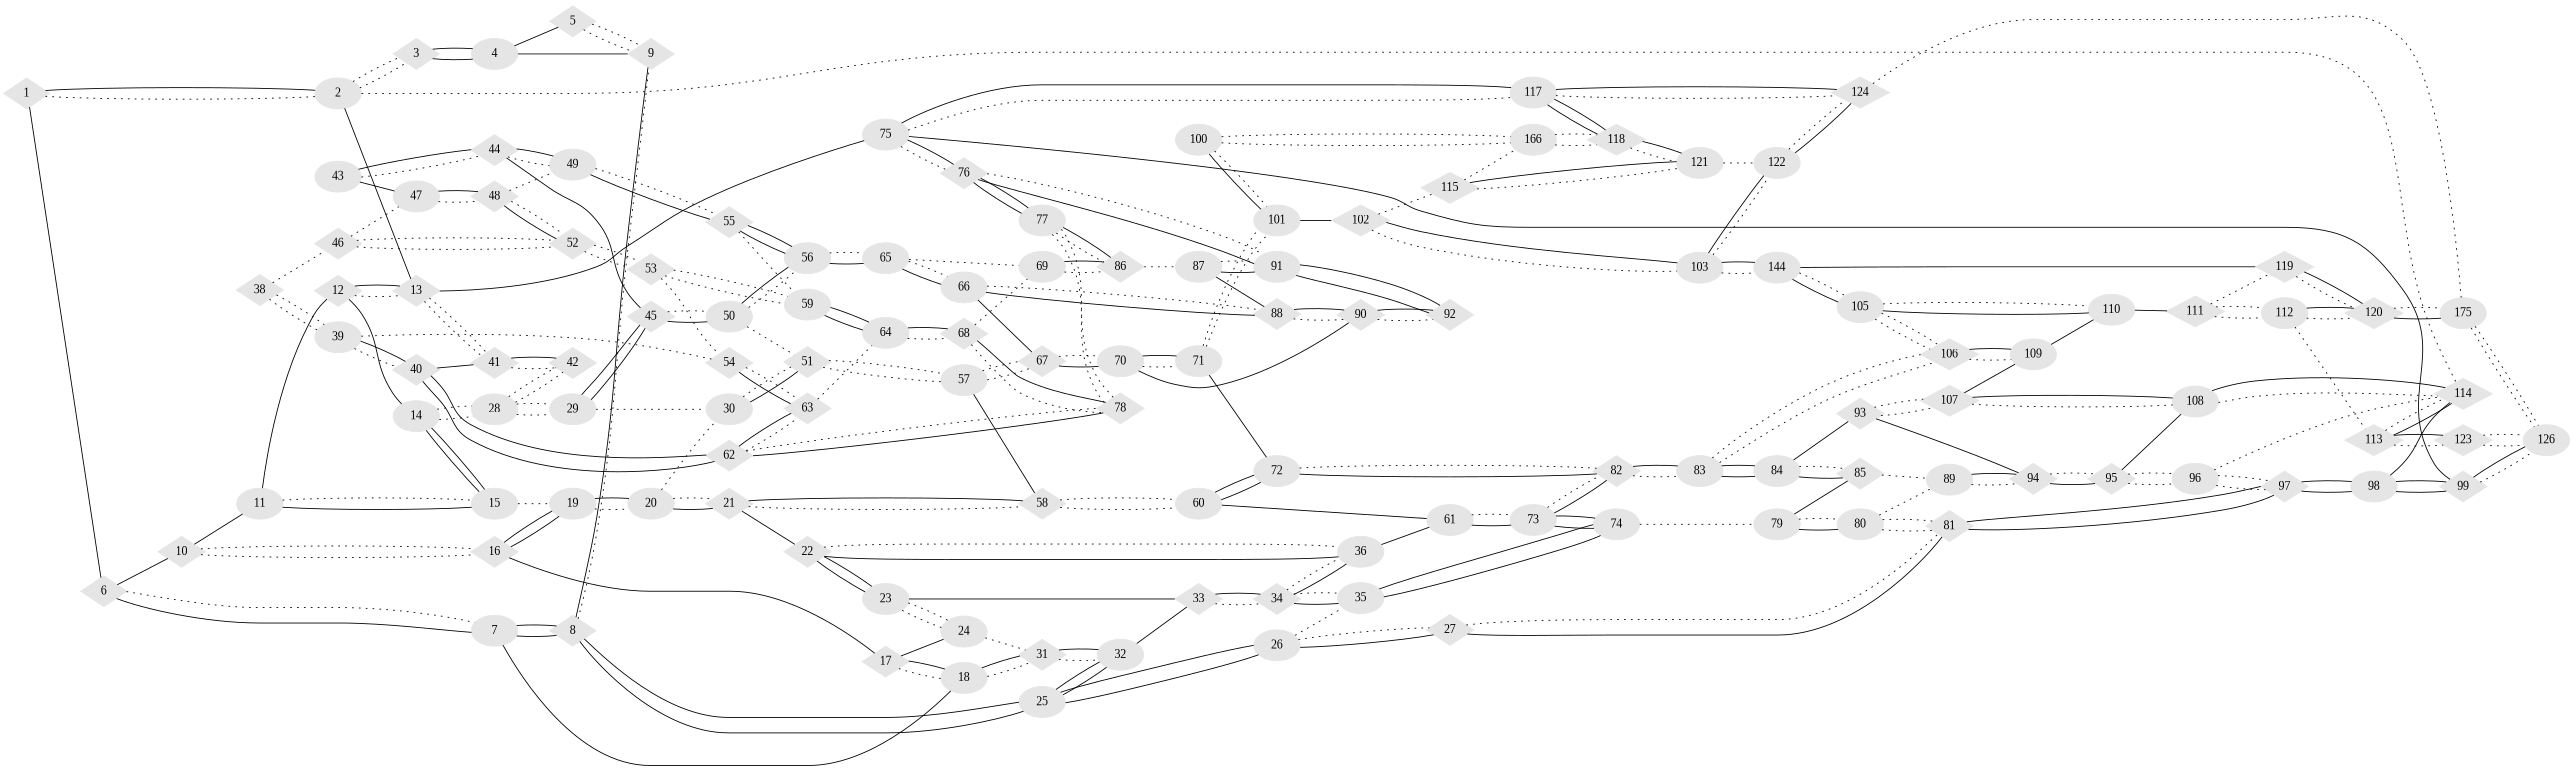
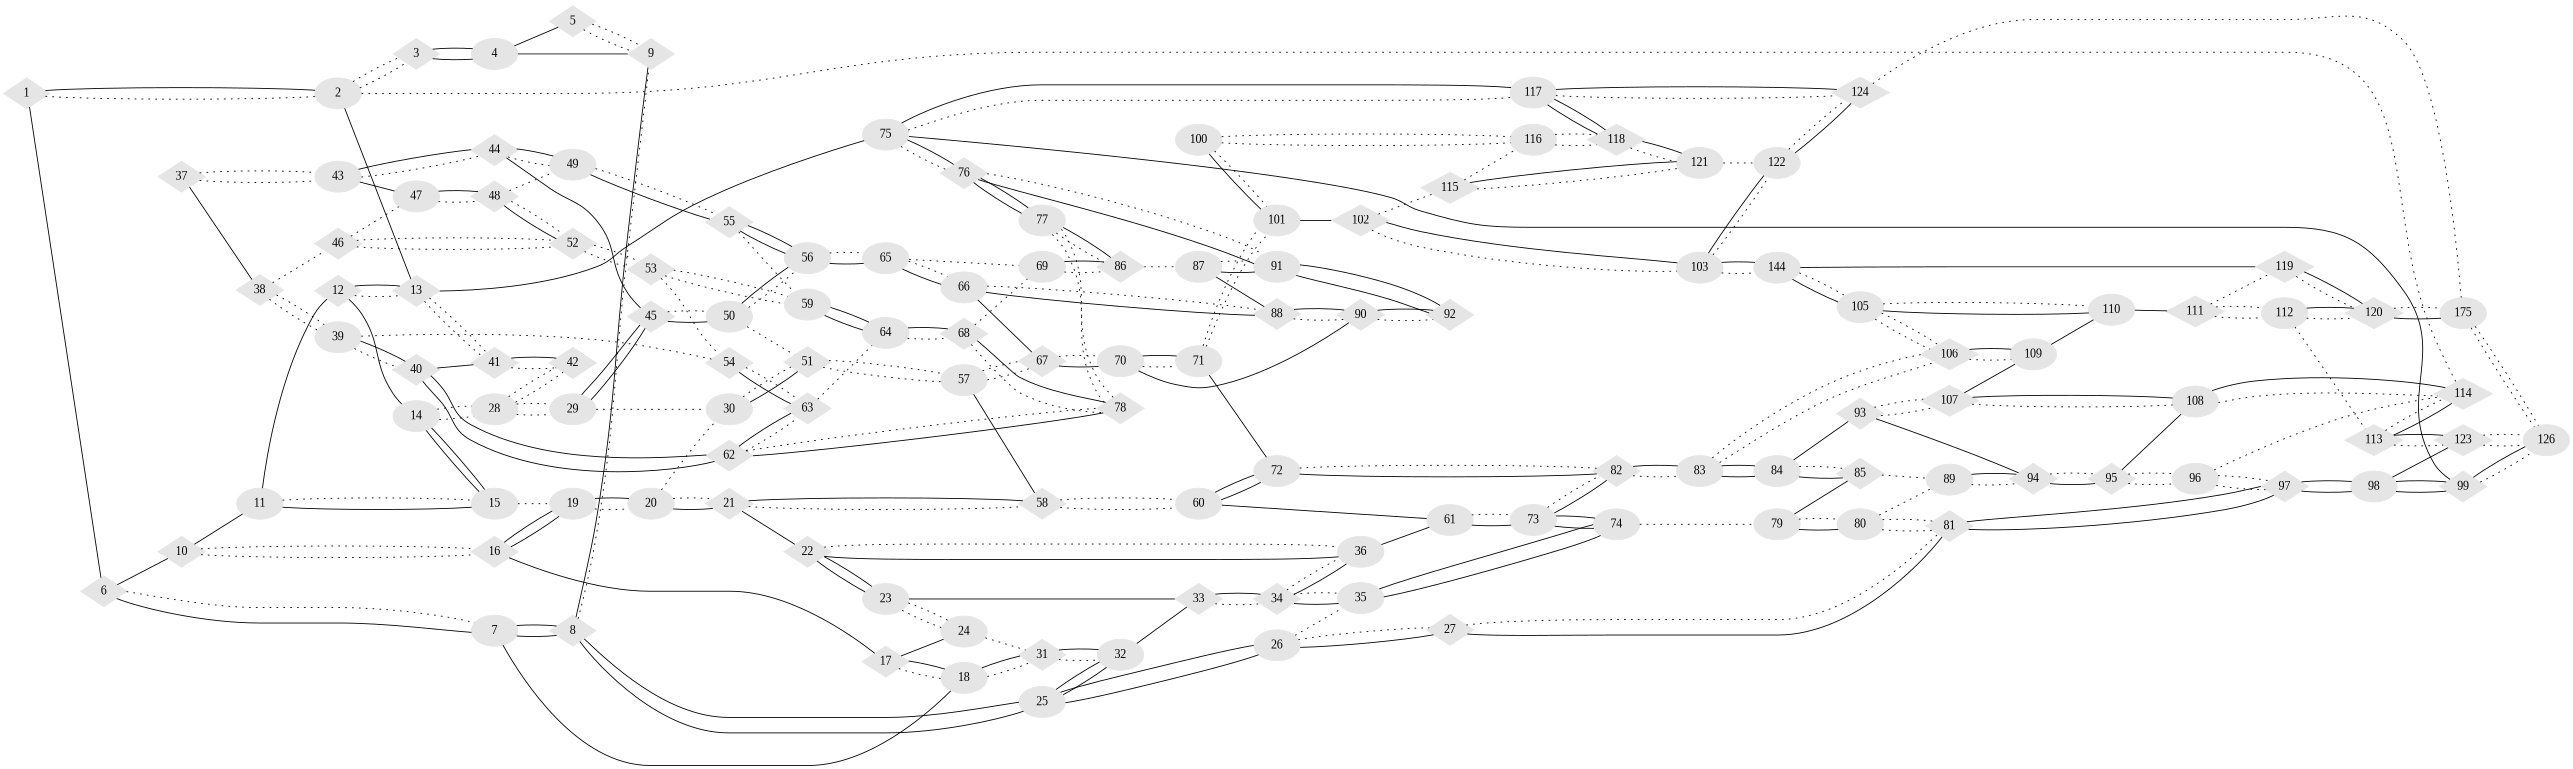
node "166": label "166" -> "116"
node "37": added
edge "114" -- "98": now "123" -- "98"
